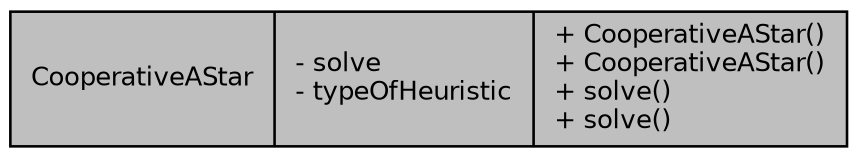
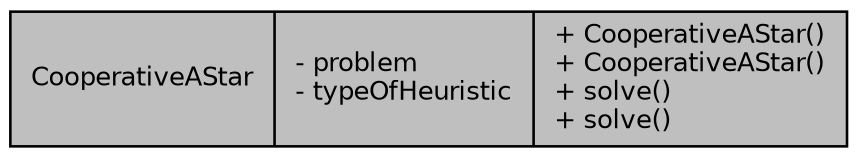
node "CooperativeAStar": text "- solve" -> "- problem"
